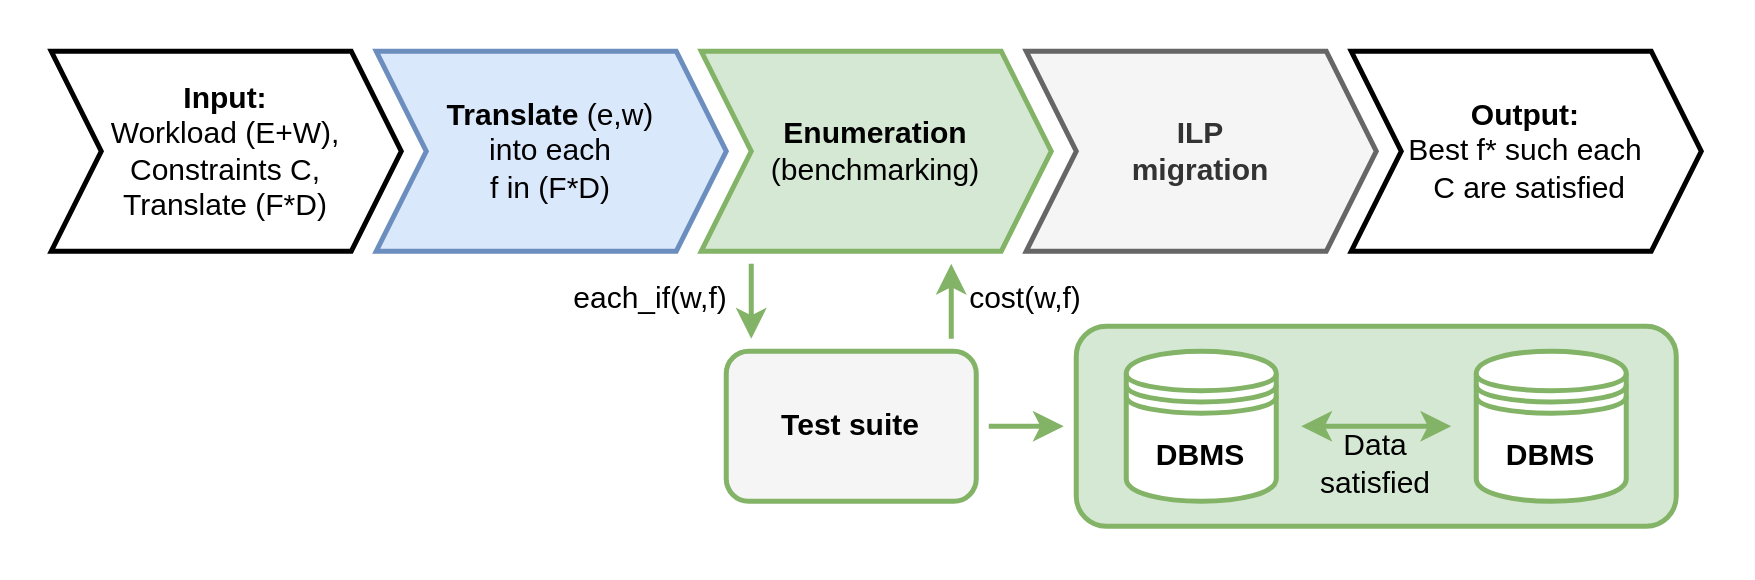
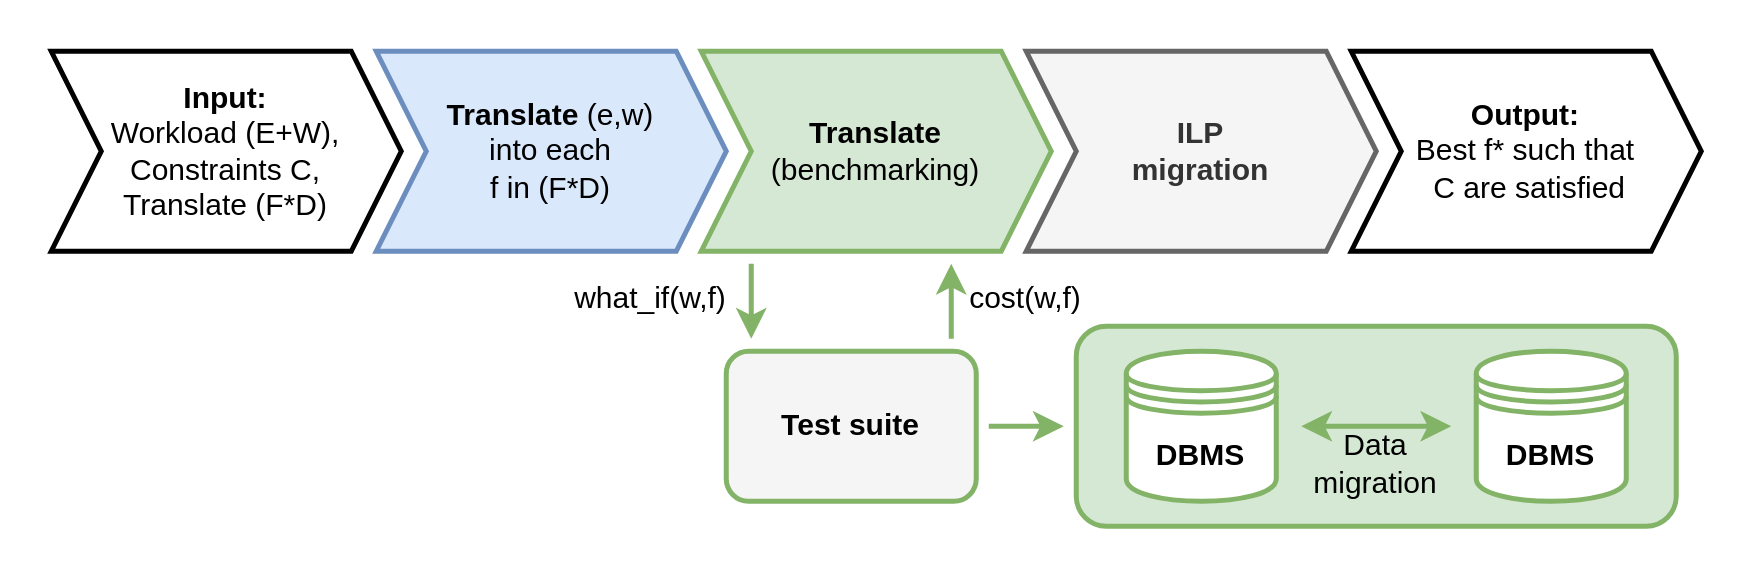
node "Enumeration (benchmarking)": label "Enumeration (benchmarking)" -> "Translate (benchmarking)"
node "Output: Best f* such each C are satisfied": label "Output: Best f* such each C are satisfied" -> "Output: Best f* such that C are satisfied"
node "each_if(w,f)": label "each_if(w,f)" -> "what_if(w,f)"
node "Data satisfied": label "Data satisfied" -> "Data migration"
